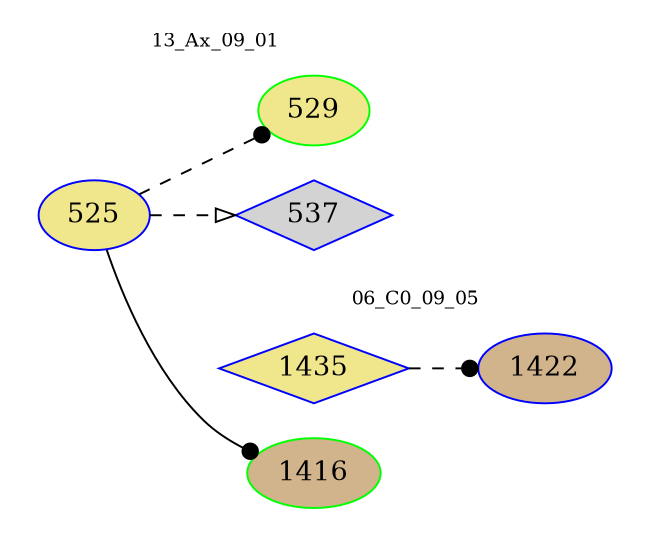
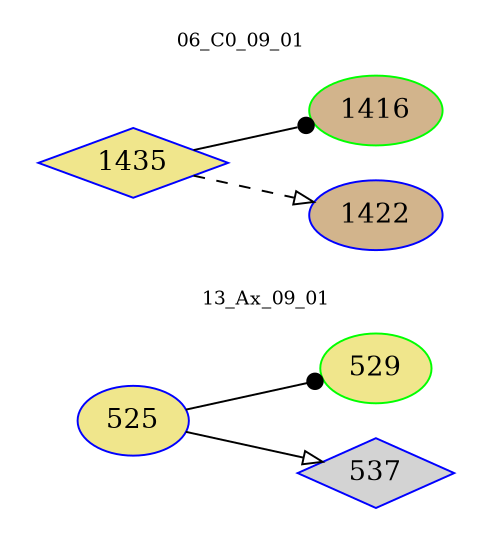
edge "525" -> "529": style dashed -> solid
edge "525" -> "537": style dashed -> solid
cluster "06_C0_09_05": label "06_C0_09_05" -> "06_C0_09_01"
edge "525" -> "1416": now "1435" -> "1416"
edge "1435" -> "1422": arrowhead dot -> onormal
